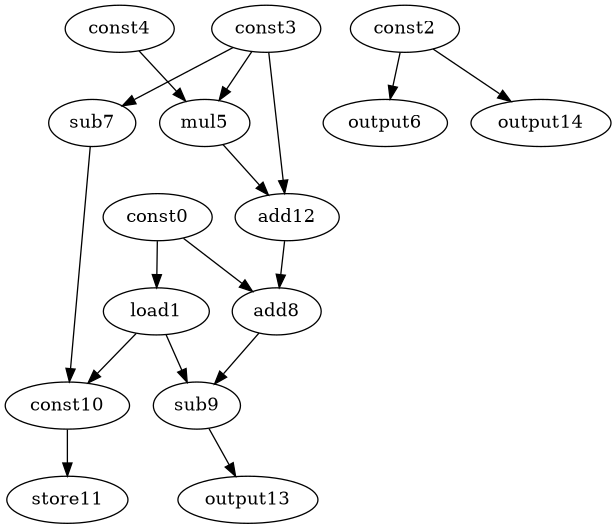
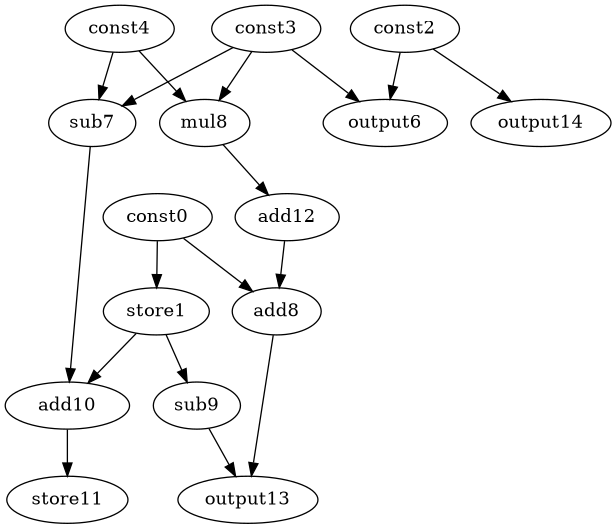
edge "const4" -> "sub7": added
edge "const3" -> "add12": now "const3" -> "output6"
node "mul5": label "mul5" -> "mul8"
node "load1": label "load1" -> "store1"
edge "add8" -> "sub9": now "add8" -> "output13"
node "const10": label "const10" -> "add10"
